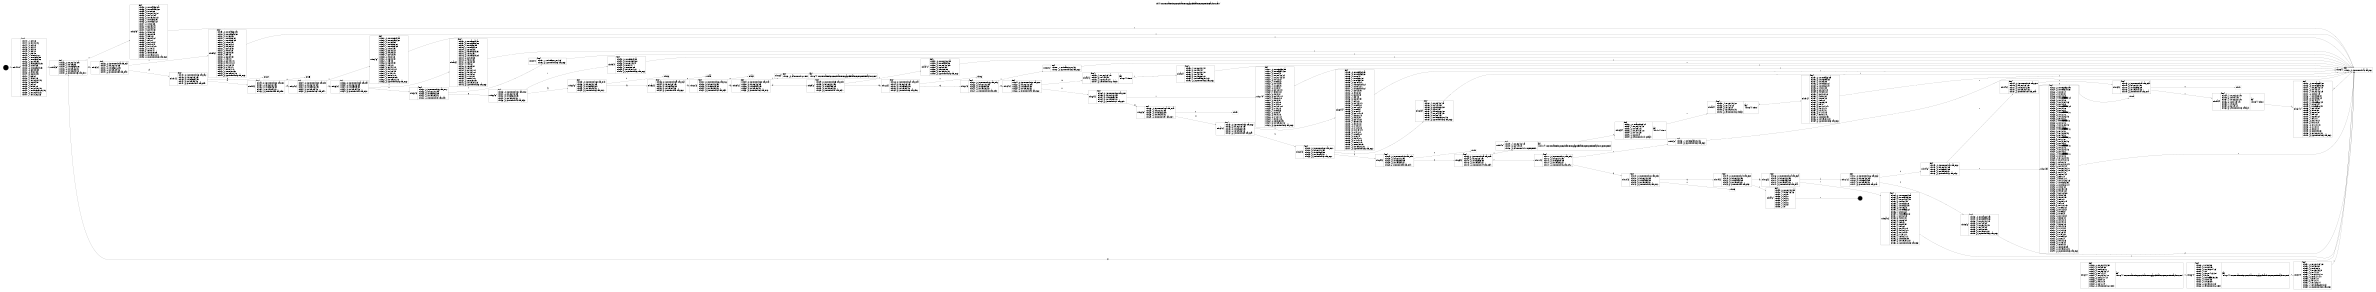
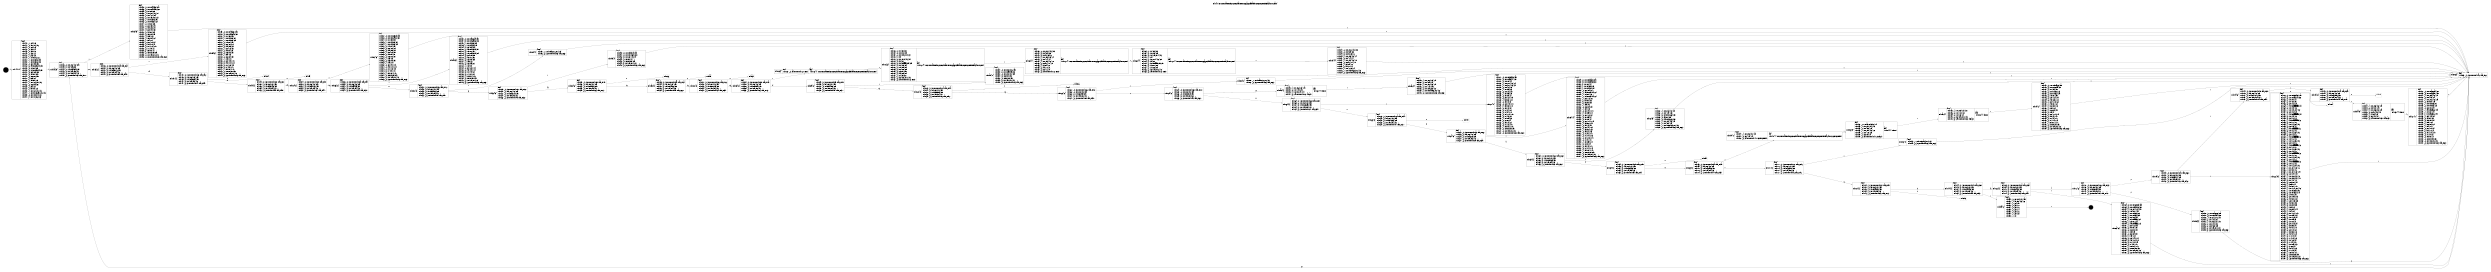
node "0x401c08 [52]": added
